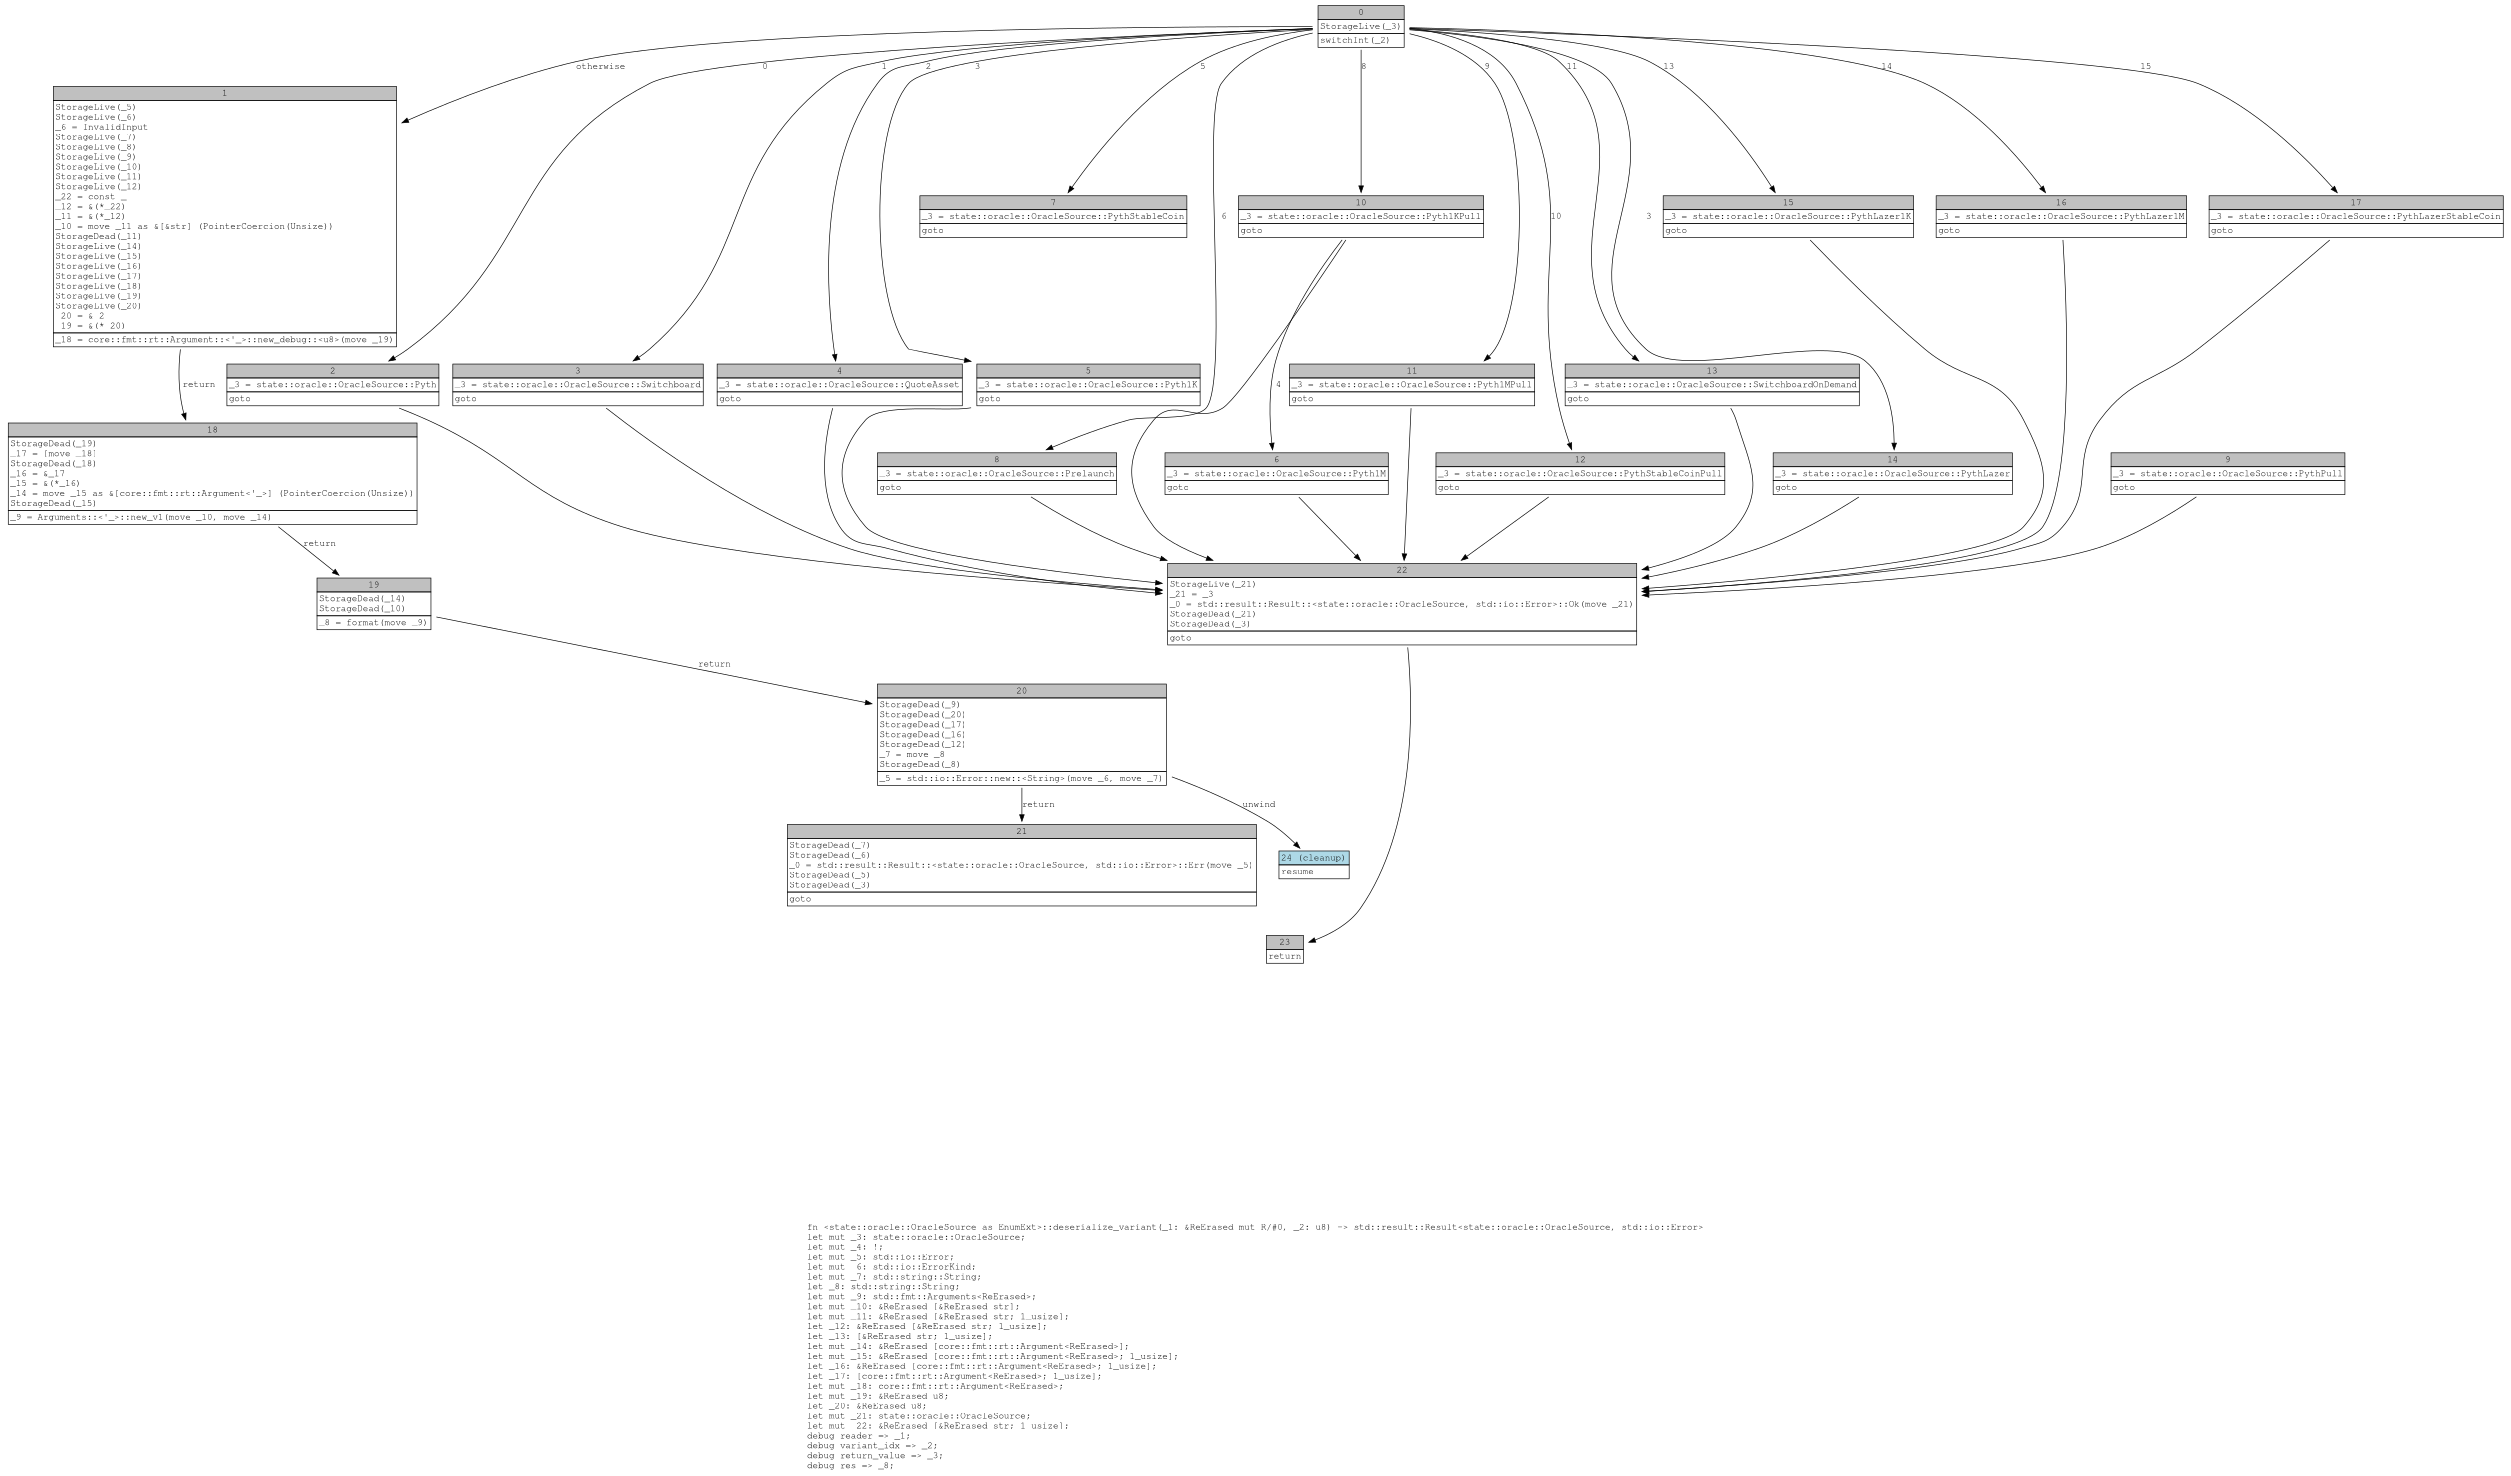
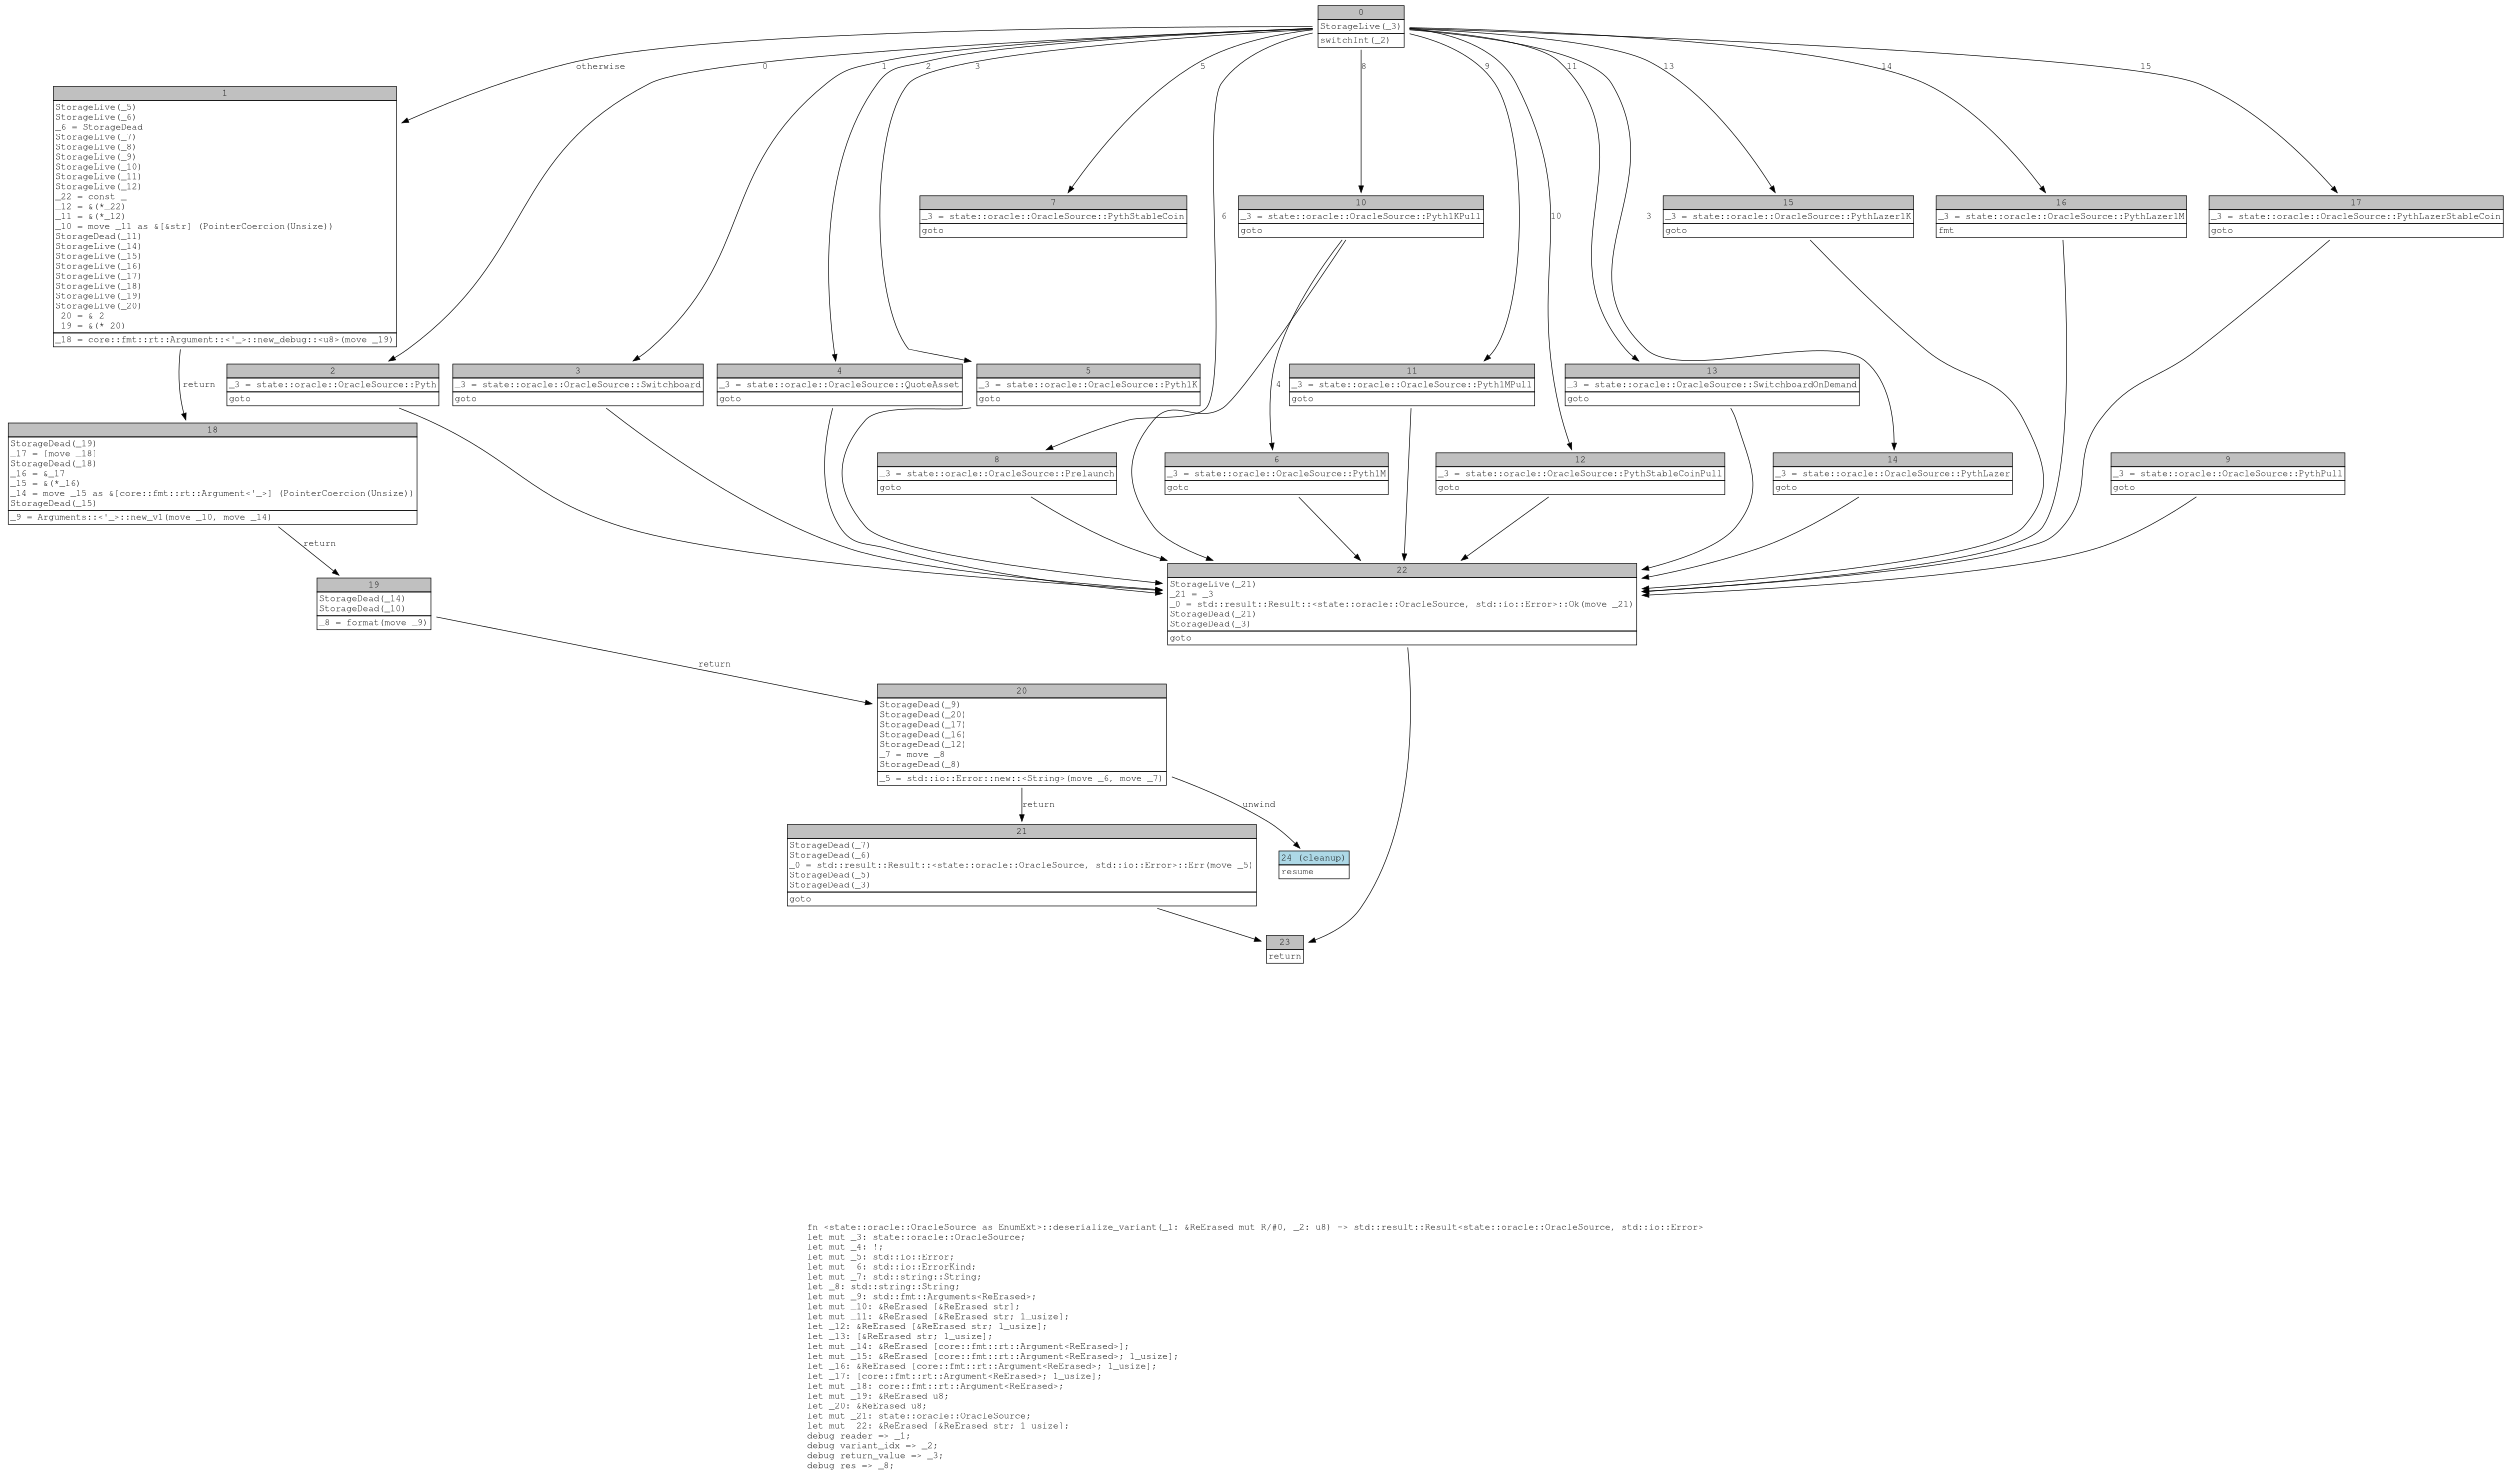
node "1": text "_6 = InvalidInput" -> "_6 = StorageDead"
node "16": text "goto" -> "fmt"
edge "21" -> "23": added
